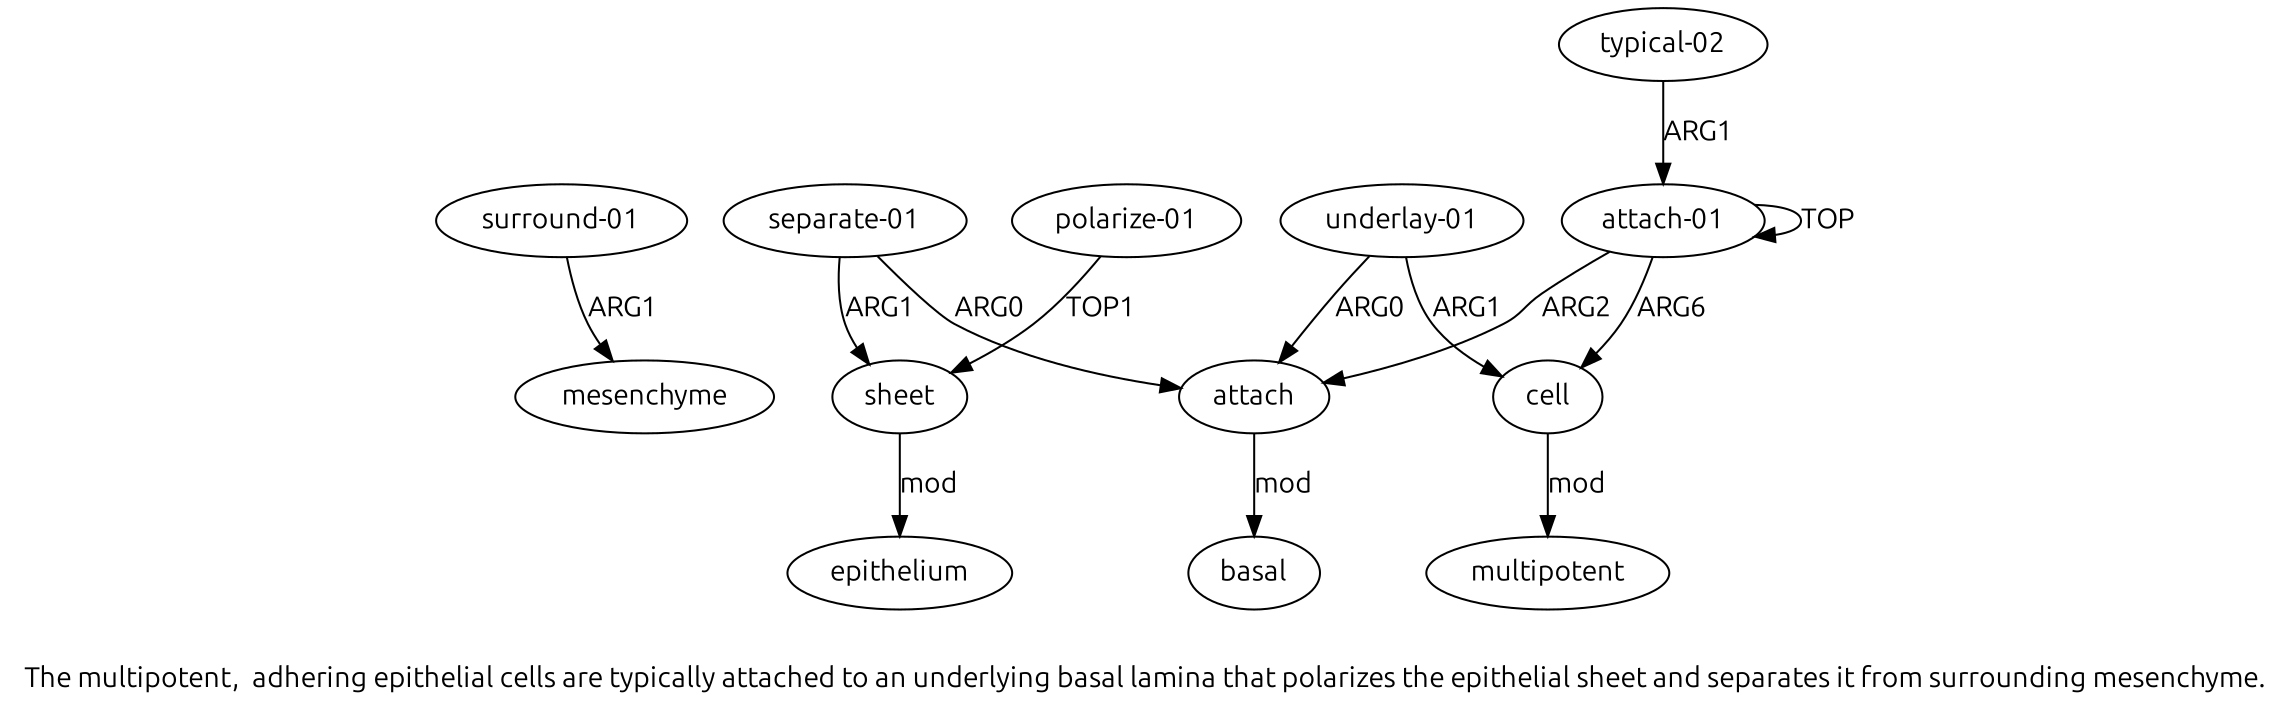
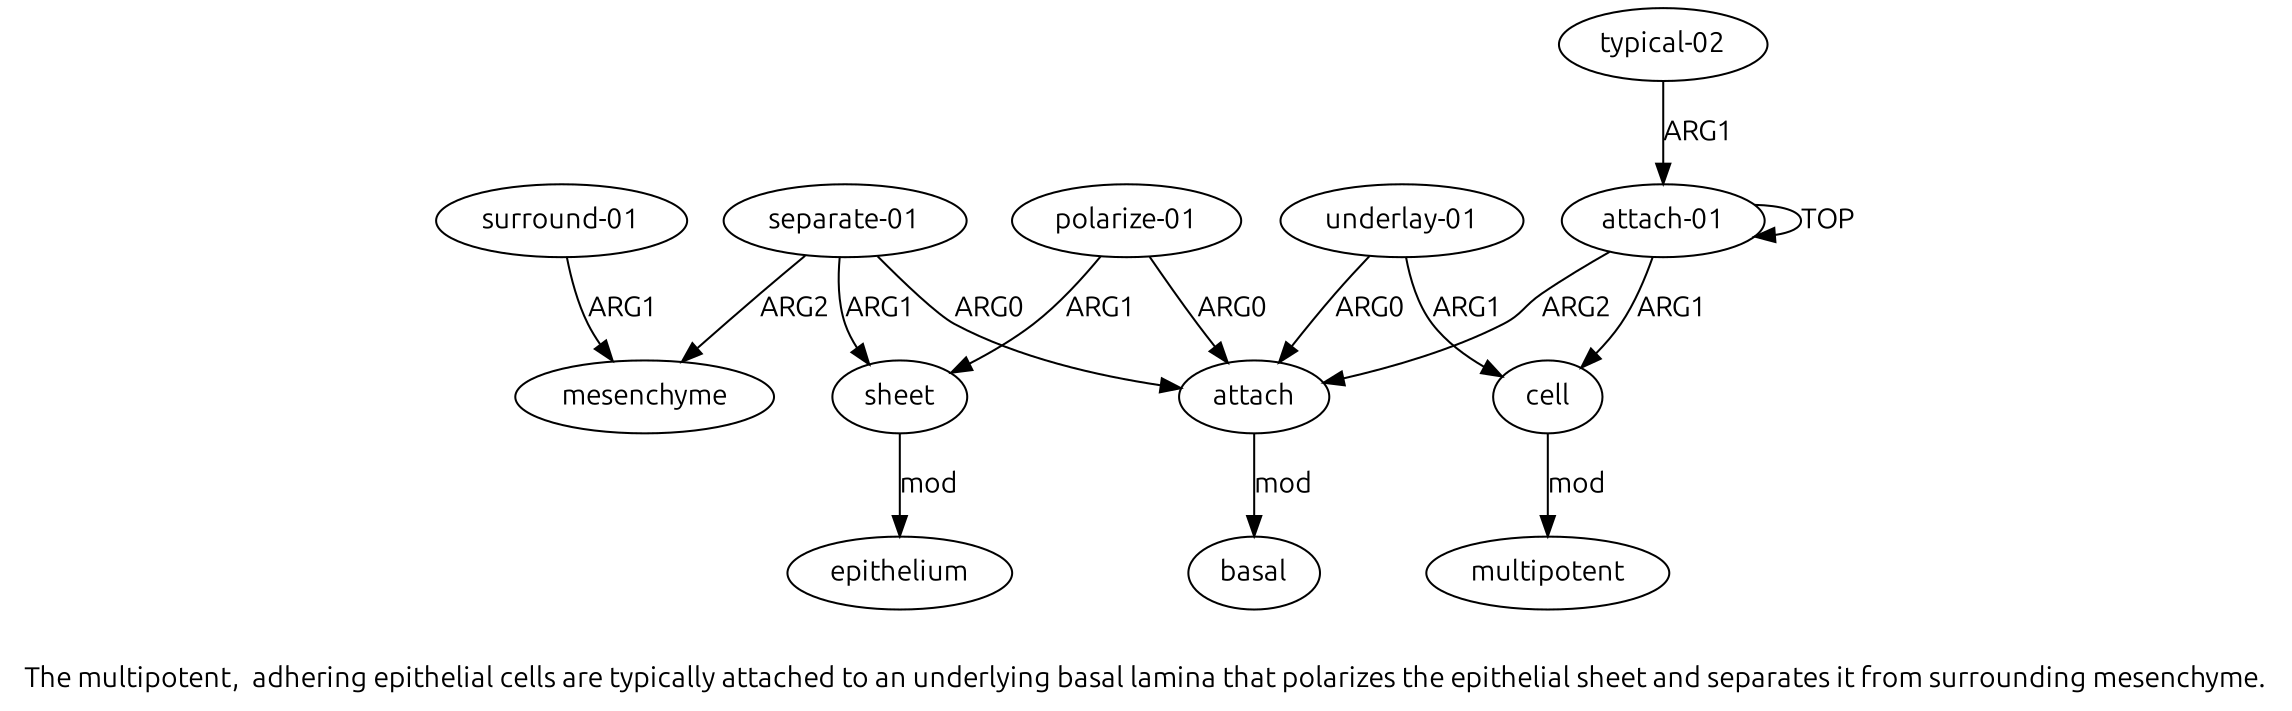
edge "separate-01" -> "mesenchyme": added, label "ARG2"
edge "polarize-01" -> "attach": added, label "ARG0"
edge "polarize-01" -> "sheet": label "TOP1" -> "ARG1"
edge "attach-01" -> "cell": label "ARG6" -> "ARG1"
